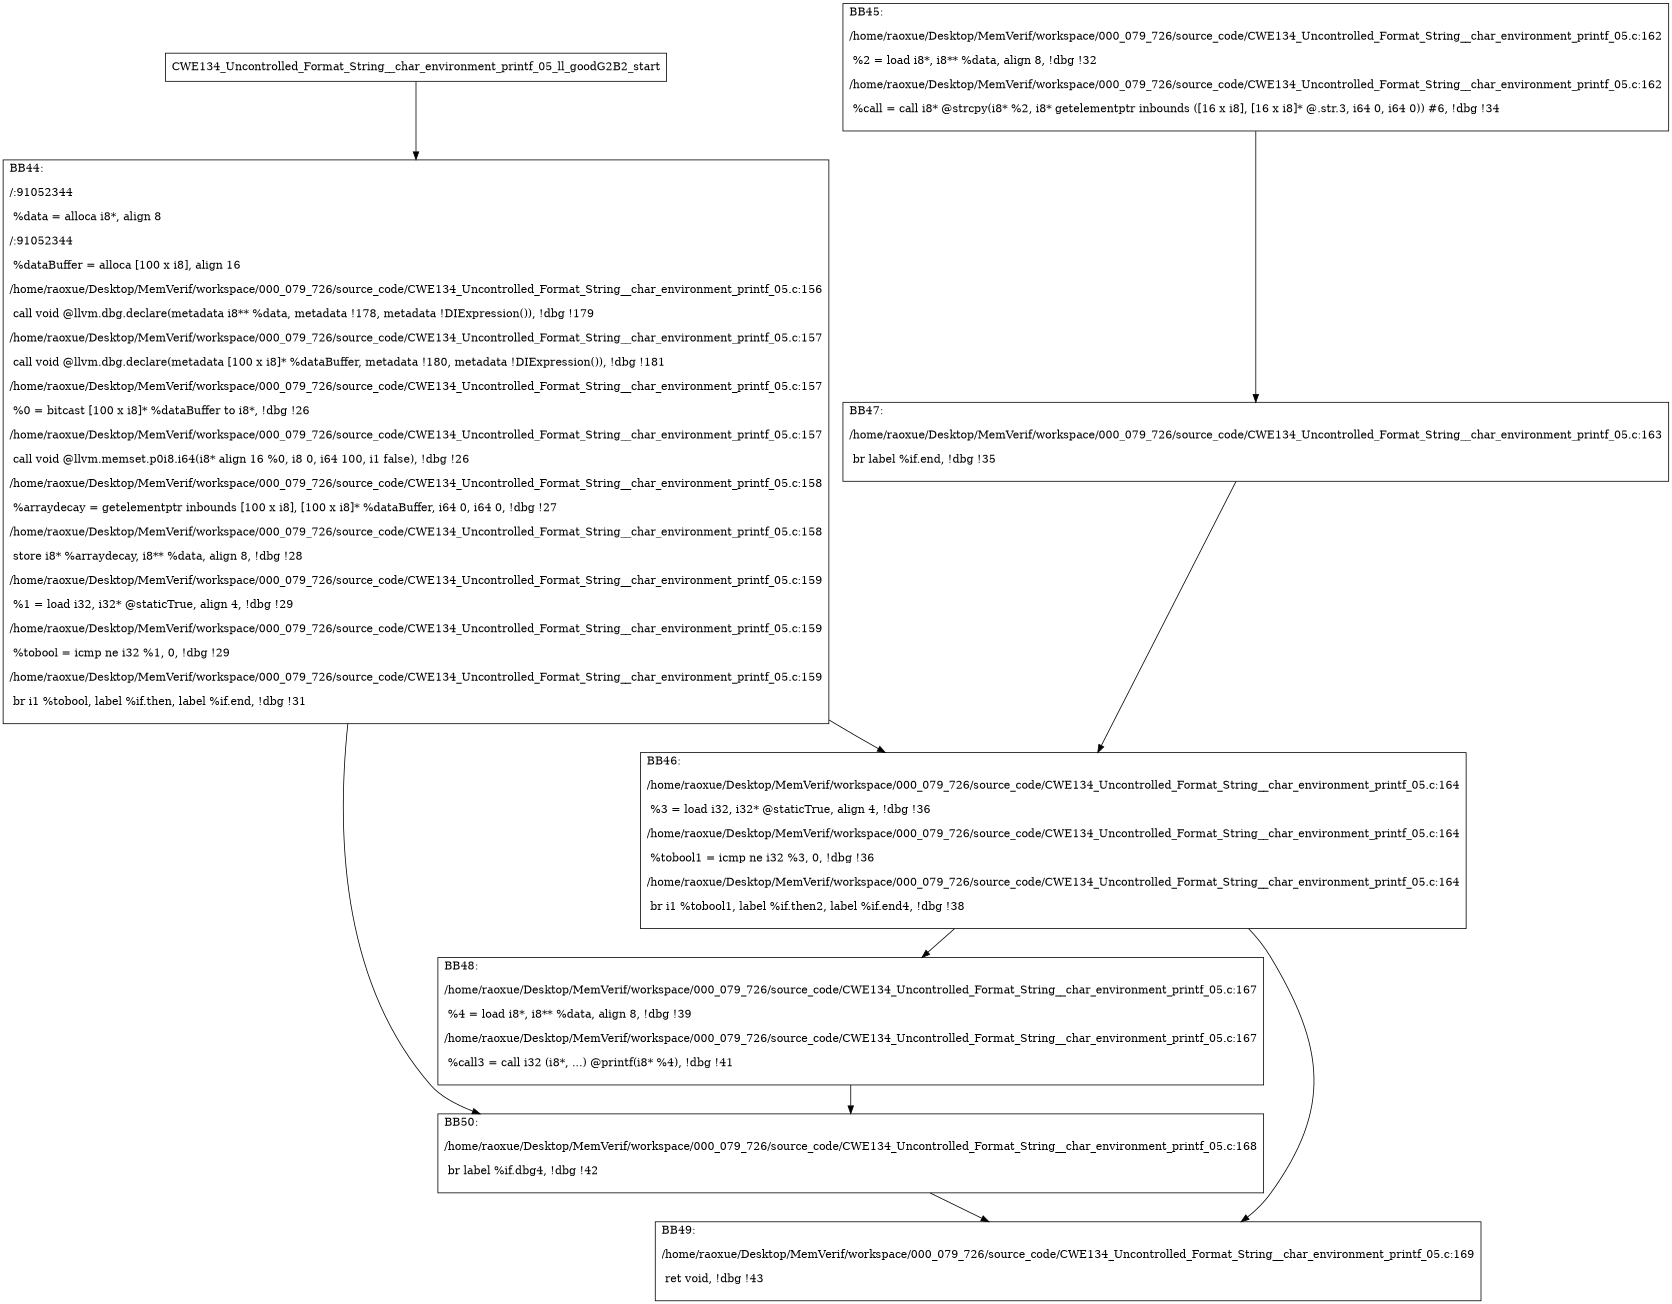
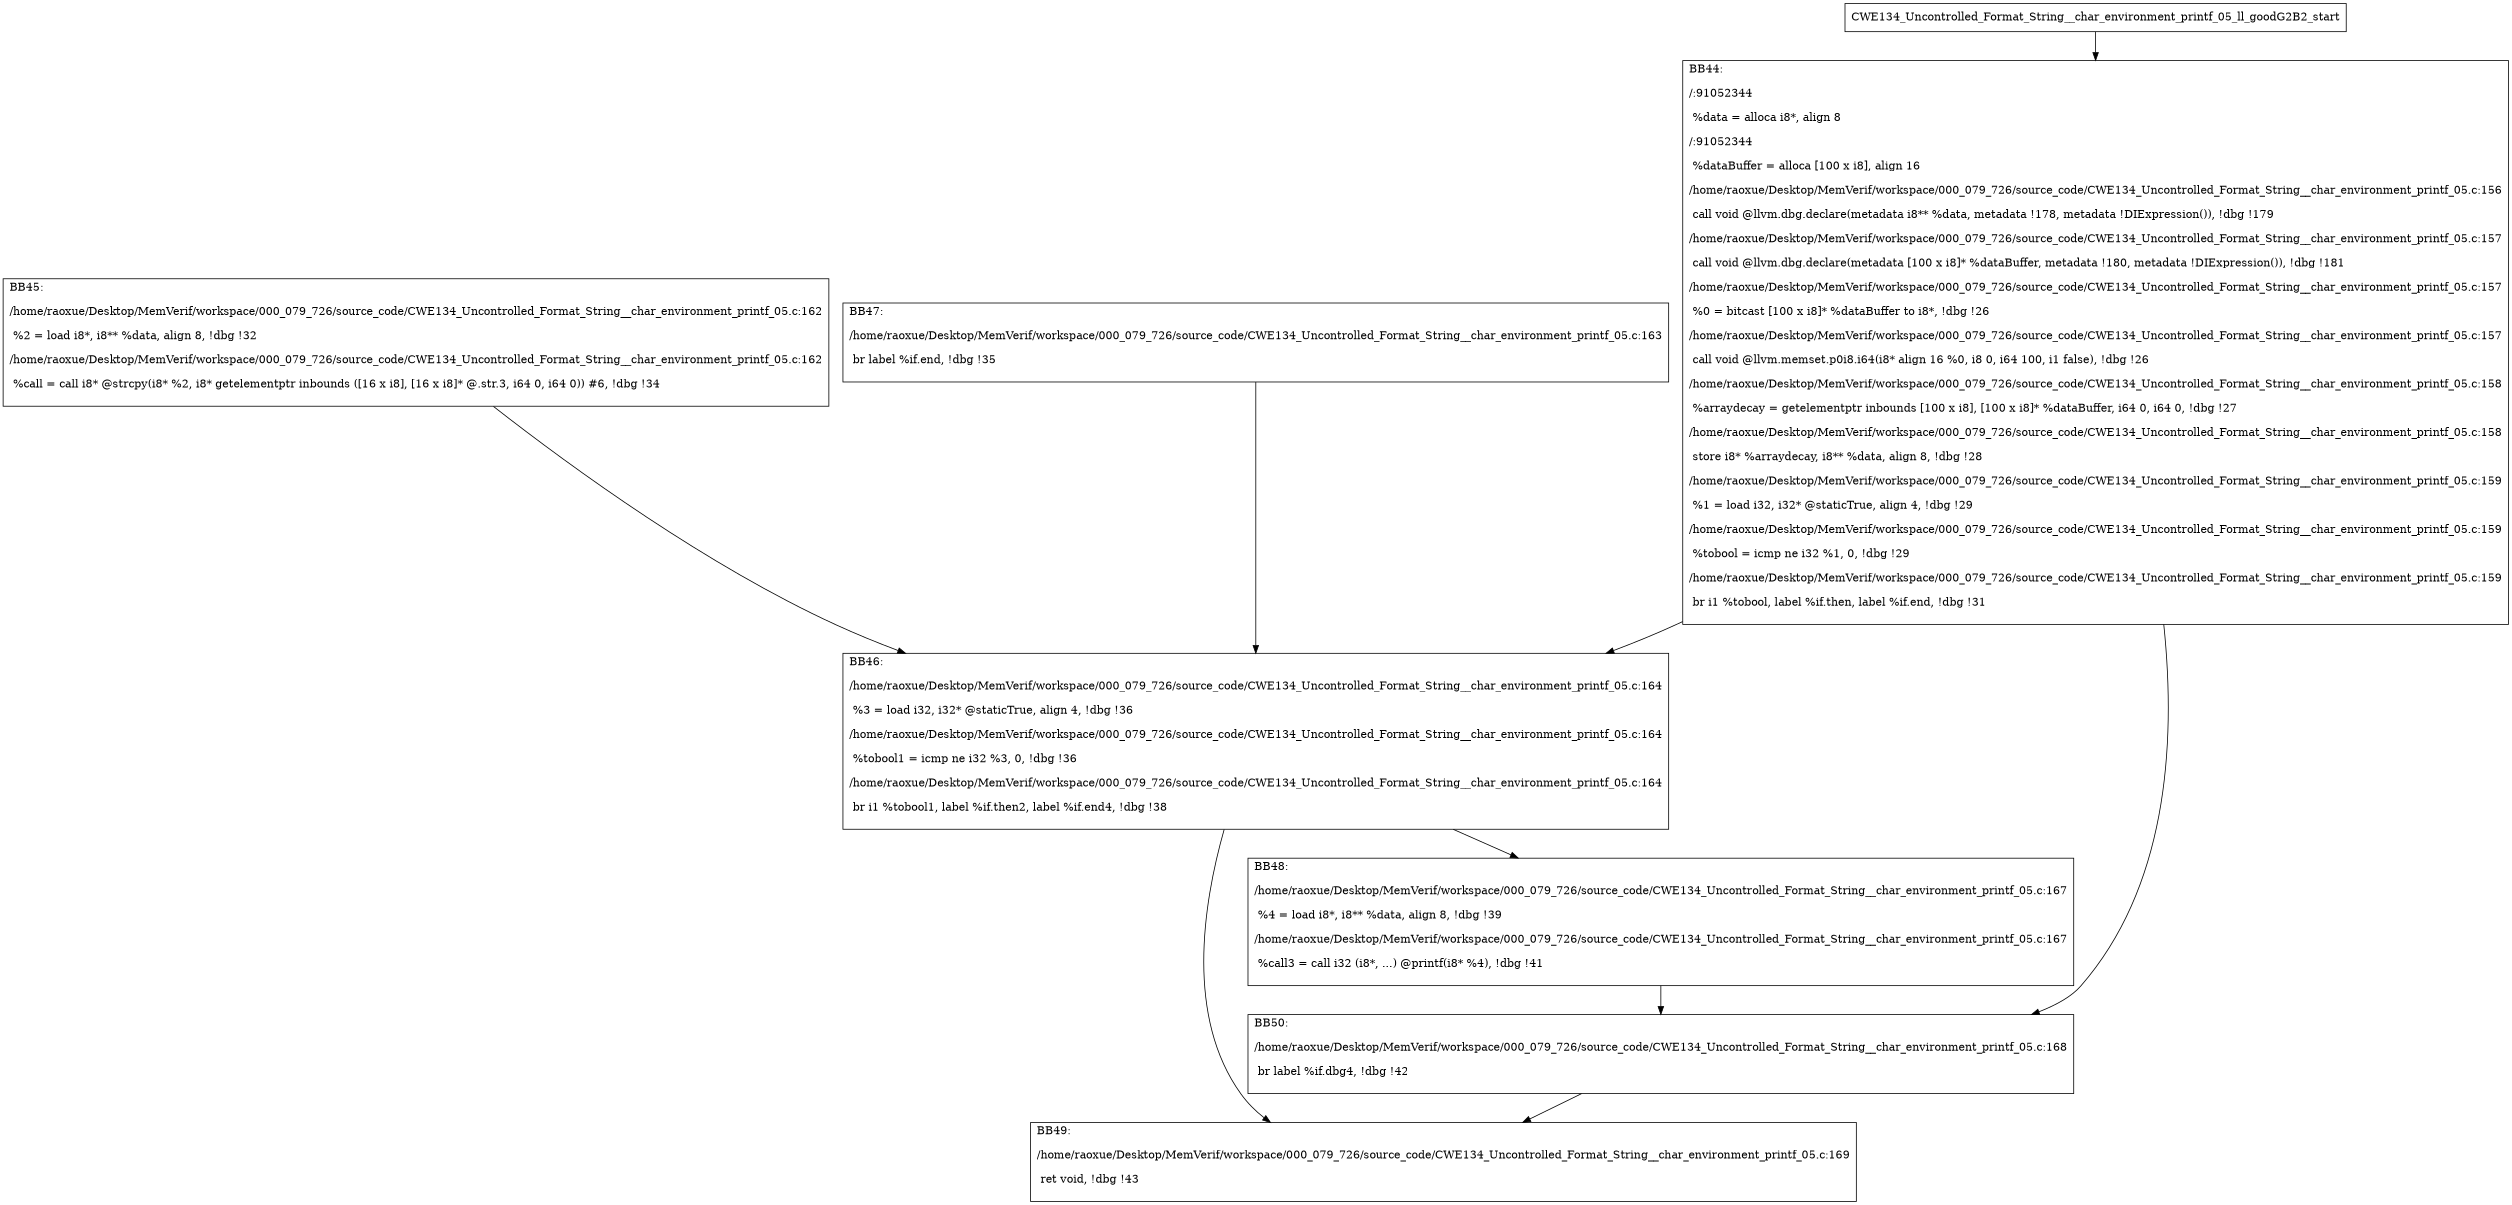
edge "BB45:" -> "BB47:": now "BB45:" -> "BB46:"
